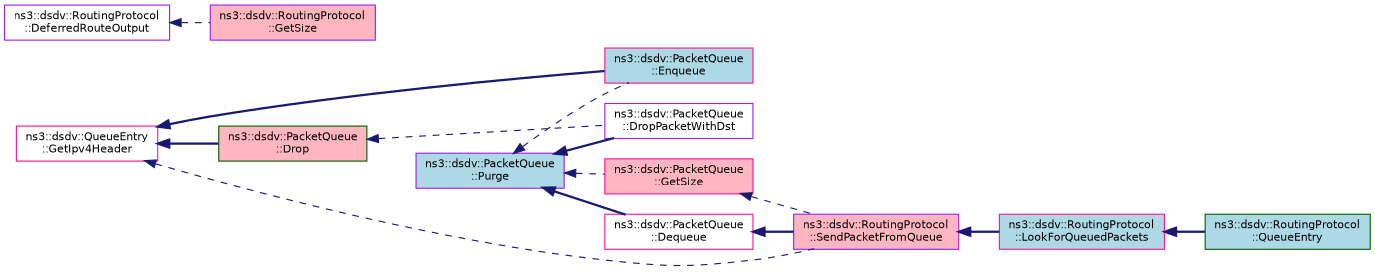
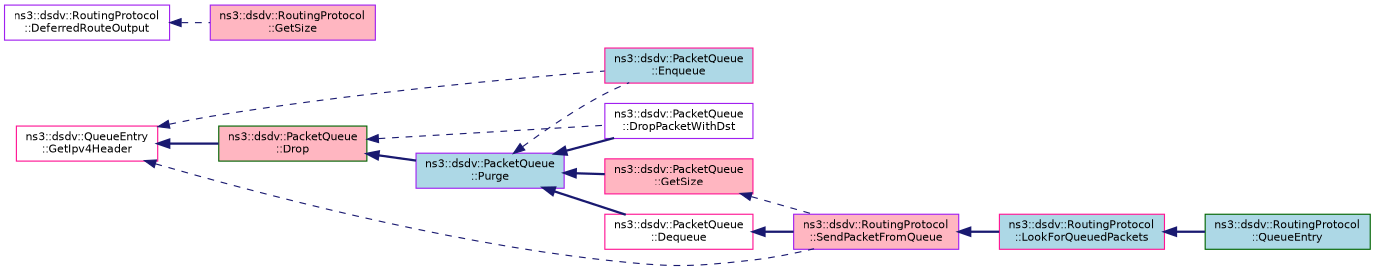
edge "ns3::dsdv::PacketQueue ::Enqueue" -> "ns3::dsdv::QueueEntry ::GetIpv4Header": style bold -> dashed
edge "ns3::dsdv::PacketQueue ::Purge" -> "ns3::dsdv::PacketQueue ::Drop": added
edge "ns3::dsdv::PacketQueue ::GetSize" -> "ns3::dsdv::PacketQueue ::Purge": style dashed -> bold
